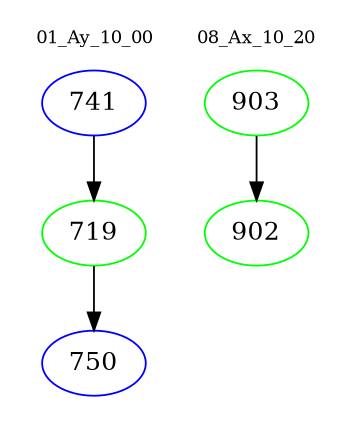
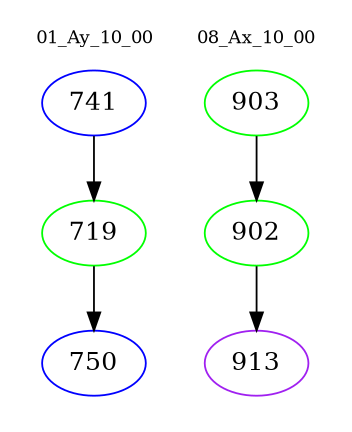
cluster "08_Ax_10_20": label "08_Ax_10_20" -> "08_Ax_10_00"
node "913": added
